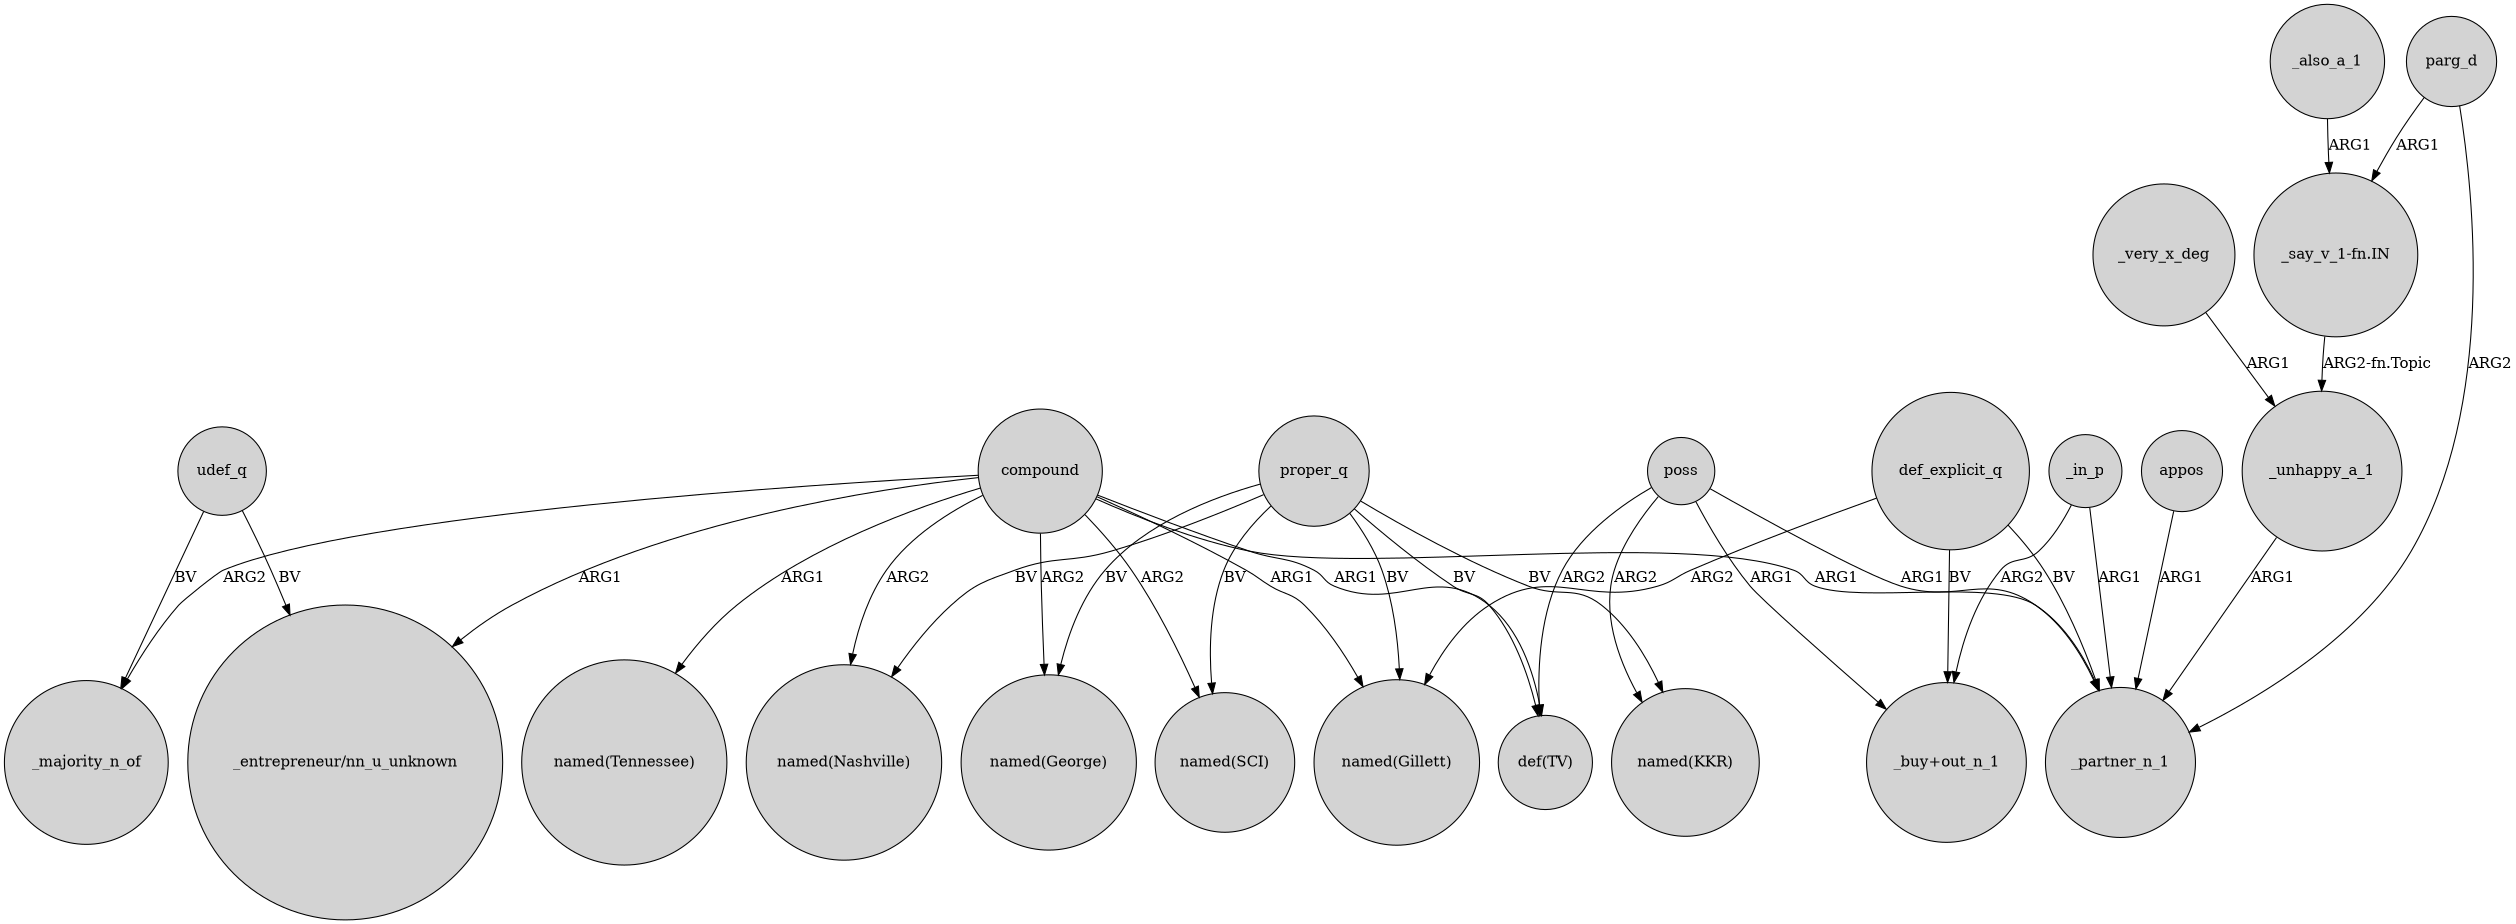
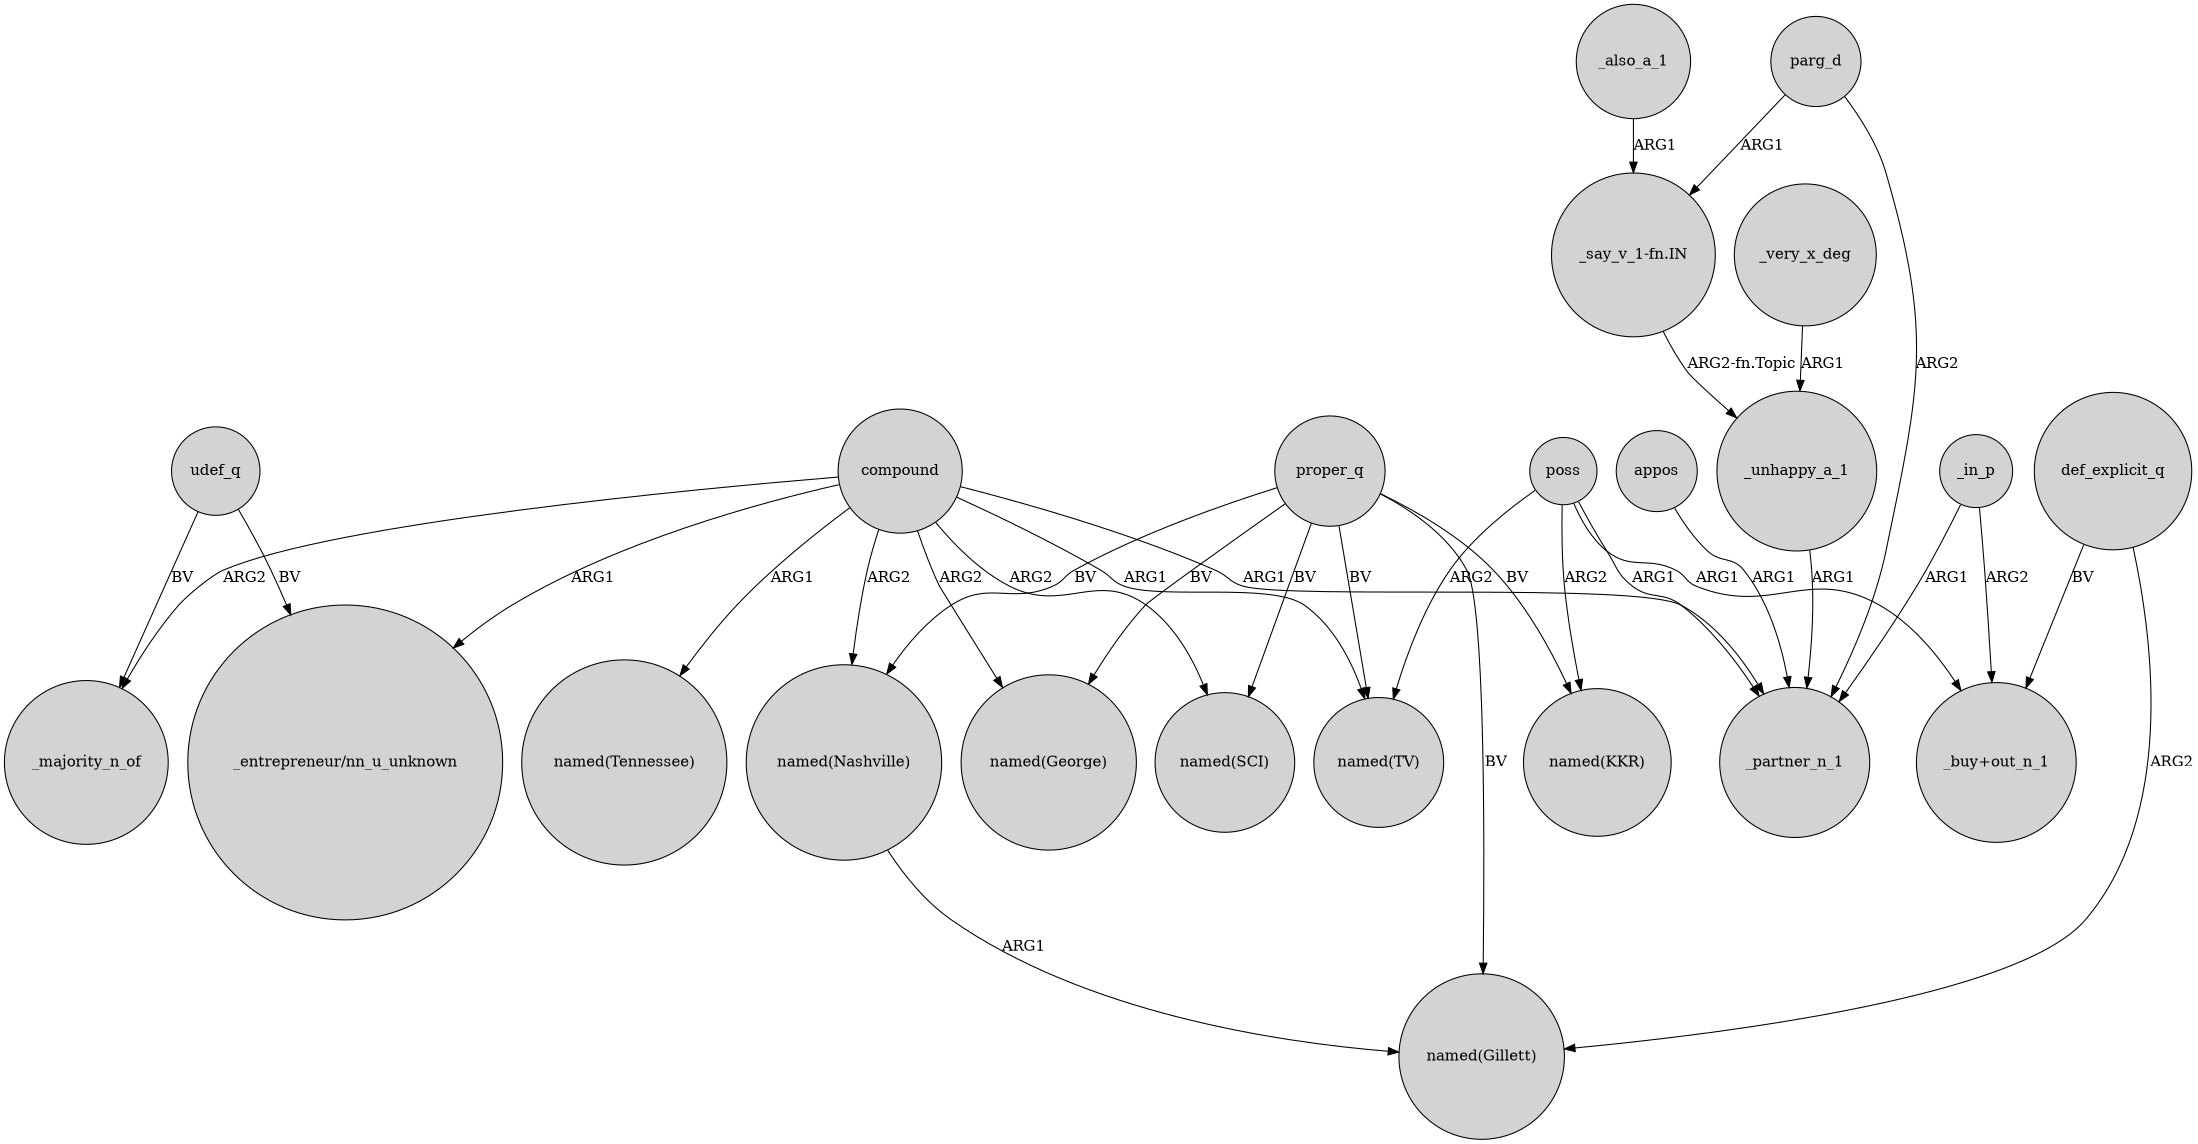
edge "compound" -> "named(Gillett)": now "named(Nashville)" -> "named(Gillett)"
edge "def_explicit_q" -> "_partner_n_1": removed, label "BV"
node "def(TV)": label "def(TV)" -> "named(TV)"
